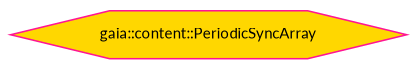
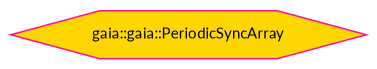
node "gaia::content::PeriodicSyncArray": label "gaia::content::PeriodicSyncArray" -> "gaia::gaia::PeriodicSyncArray"
